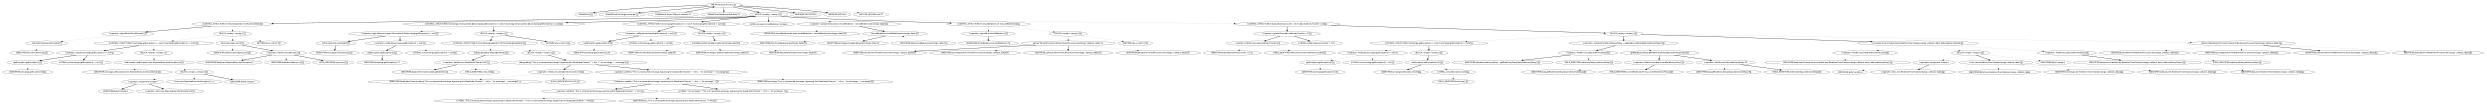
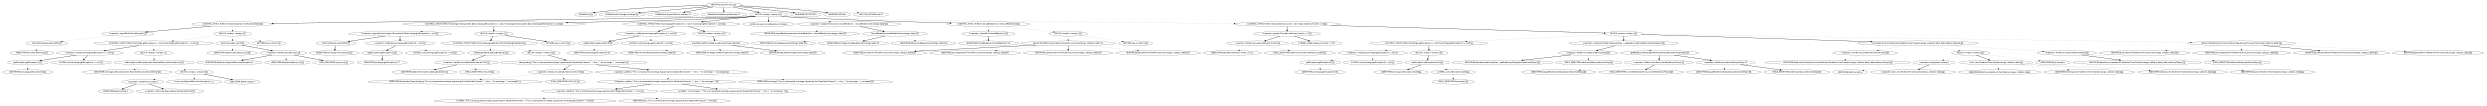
edge "(PARAM,final AsyncCallback callback)" -> "(METHOD,asyncProcess)": reversed
edge "(IDENTIFIER,data,shouldRedeliver(exchange, data))" -> "(shouldRedeliver,shouldRedeliver(exchange, data))": reversed
edge "(handleException,handleException(exchange, data))" -> "(IDENTIFIER,data,handleException(exchange, data))": style dotted -> bold
